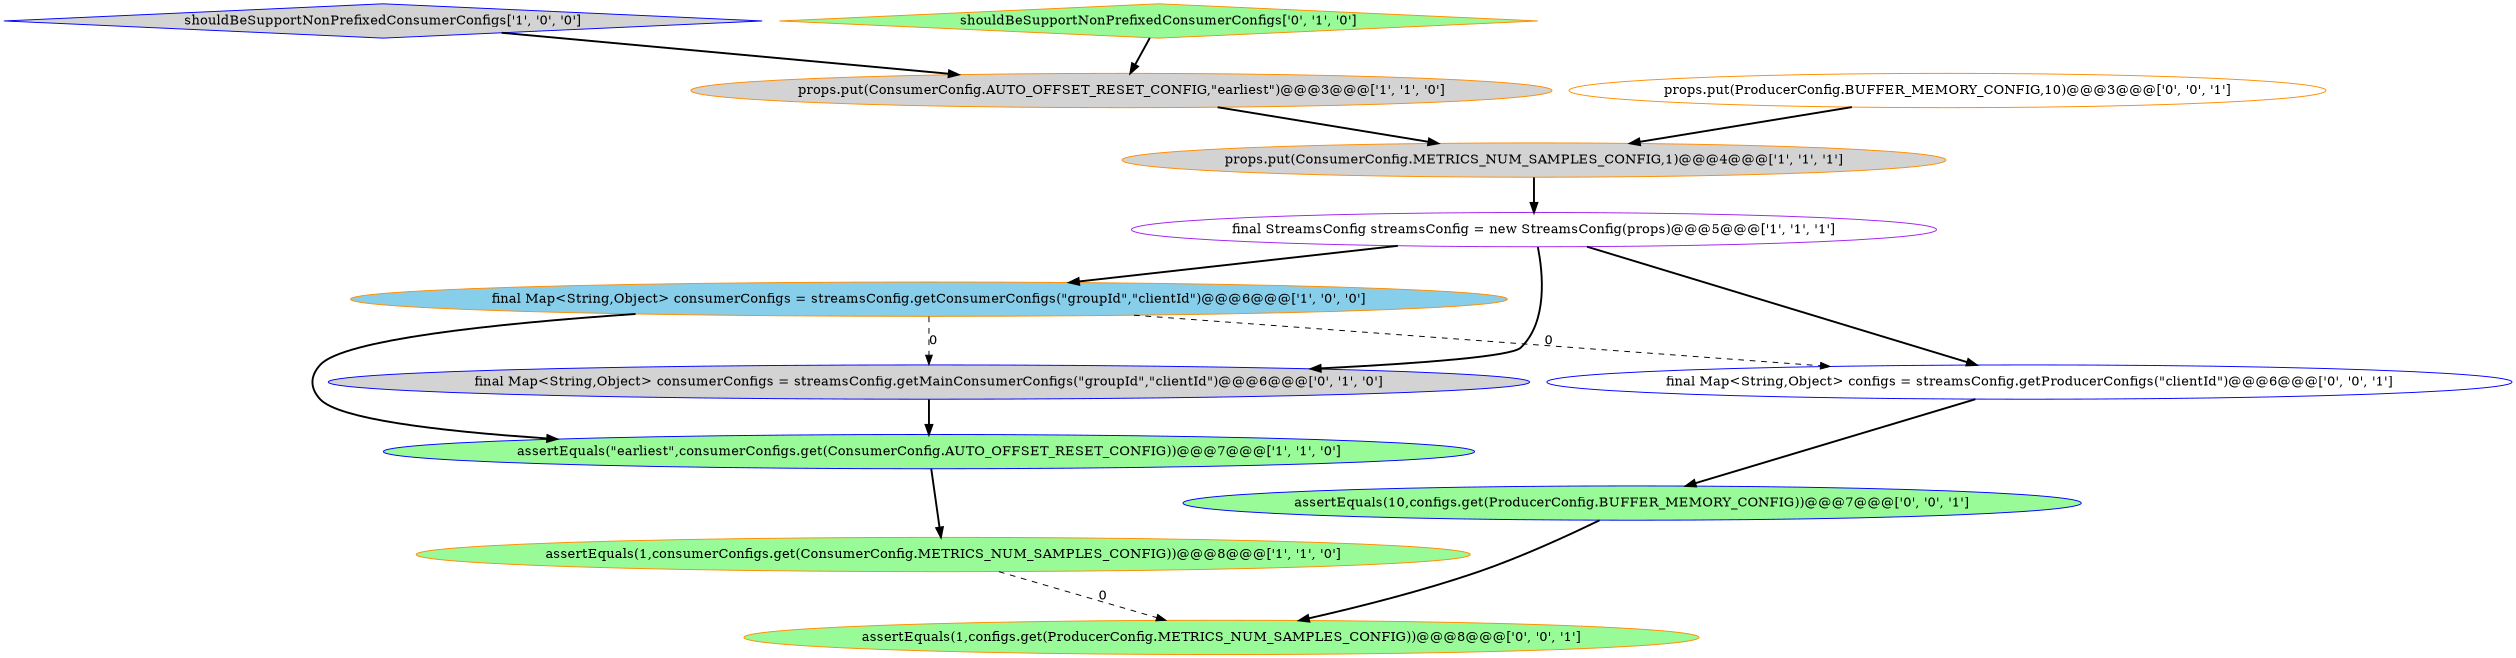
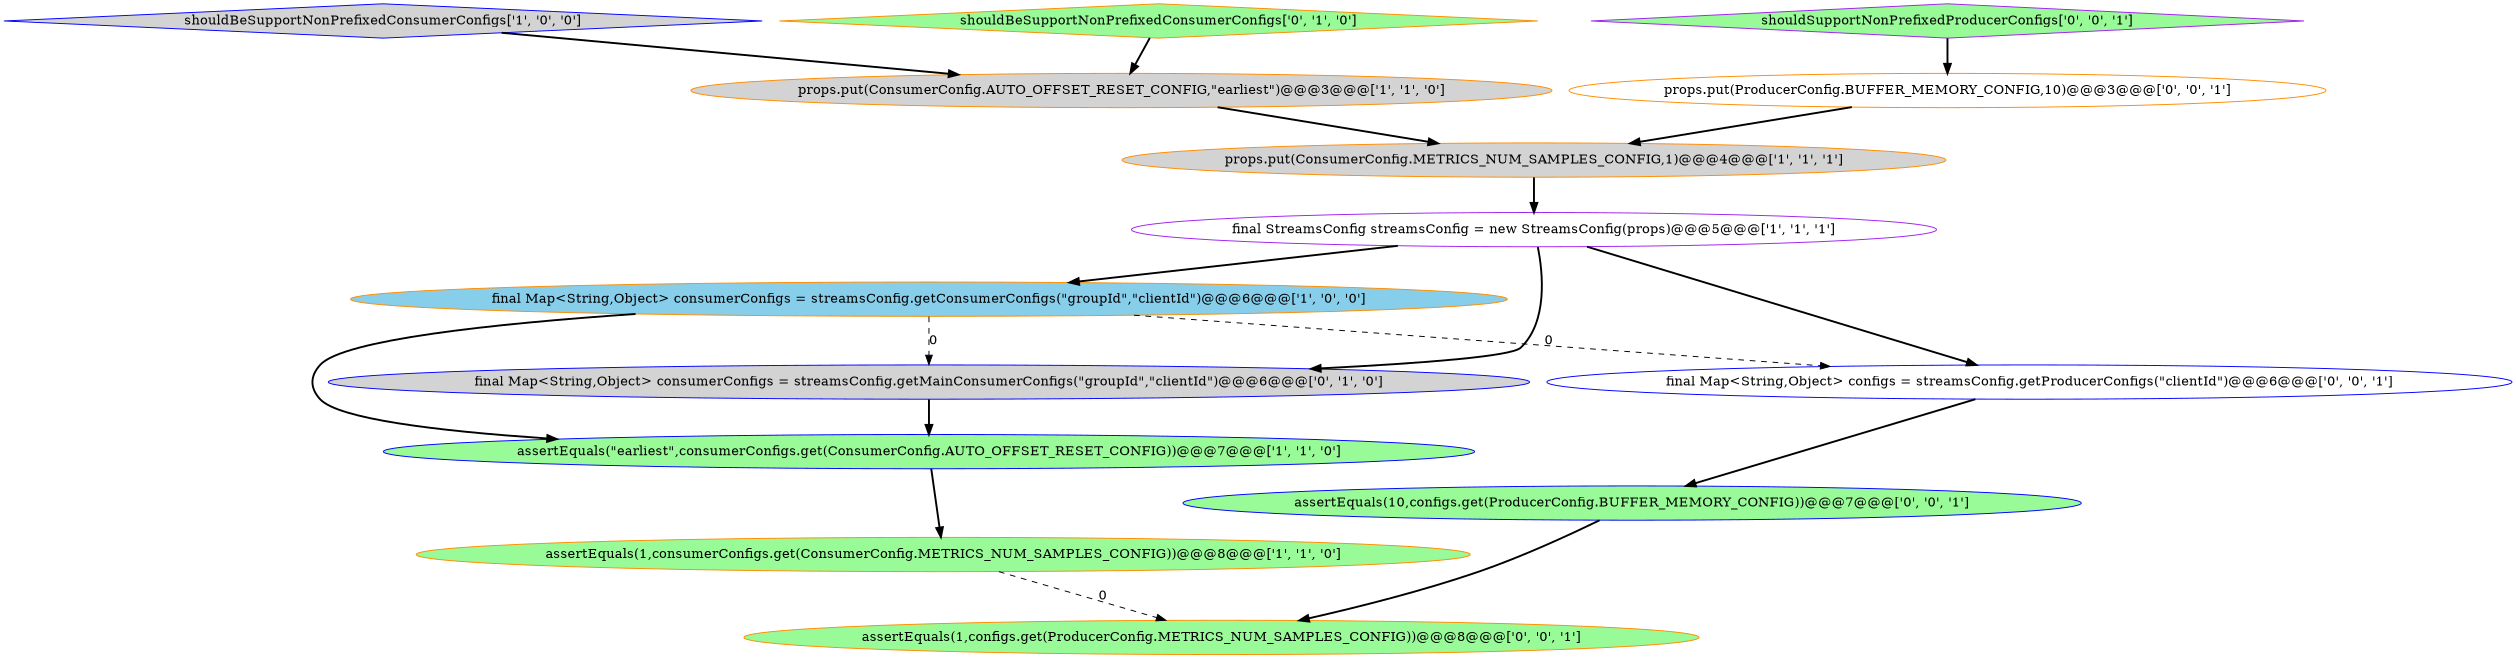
node "shouldSupportNonPrefixedProducerConfigs['0', '0', '1']": added
